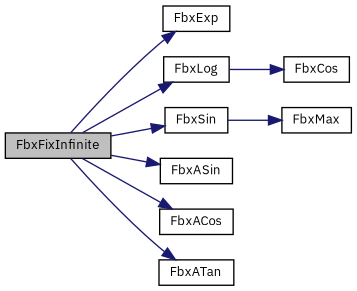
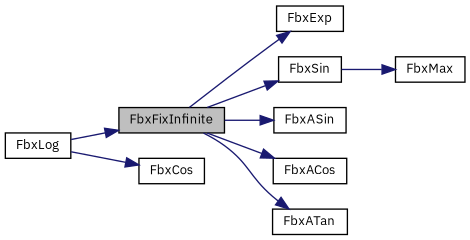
edge "FbxFixInfinite" -> "FbxLog": reversed
